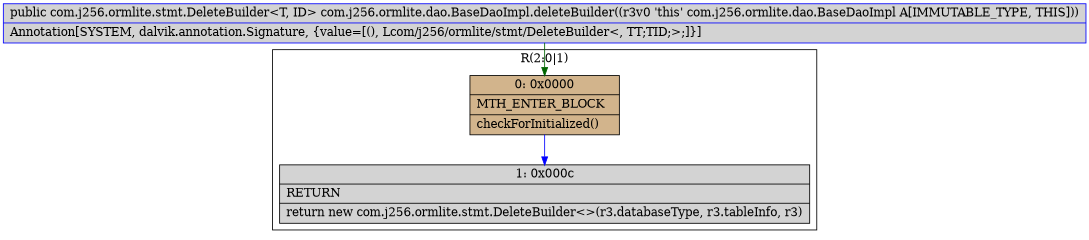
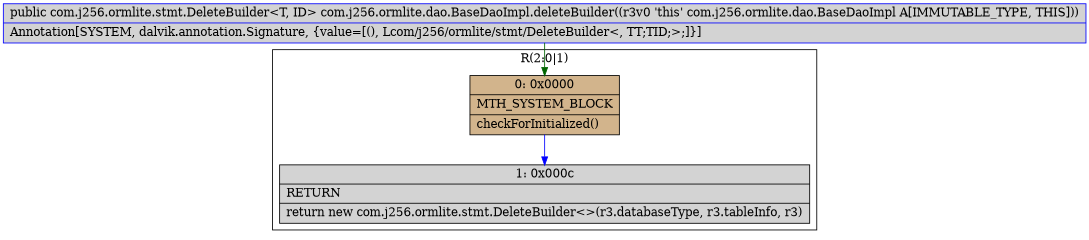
node "0: 0x0000": text "MTH_ENTER_BLOCK" -> "MTH_SYSTEM_BLOCK"
